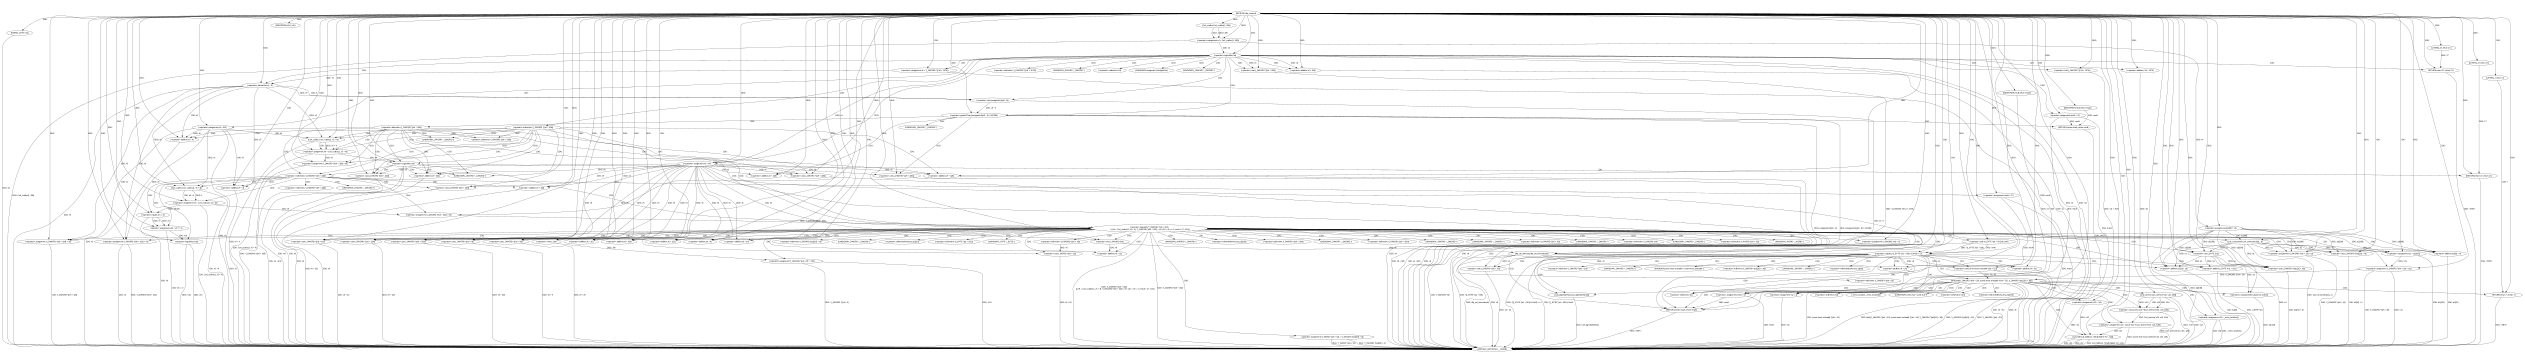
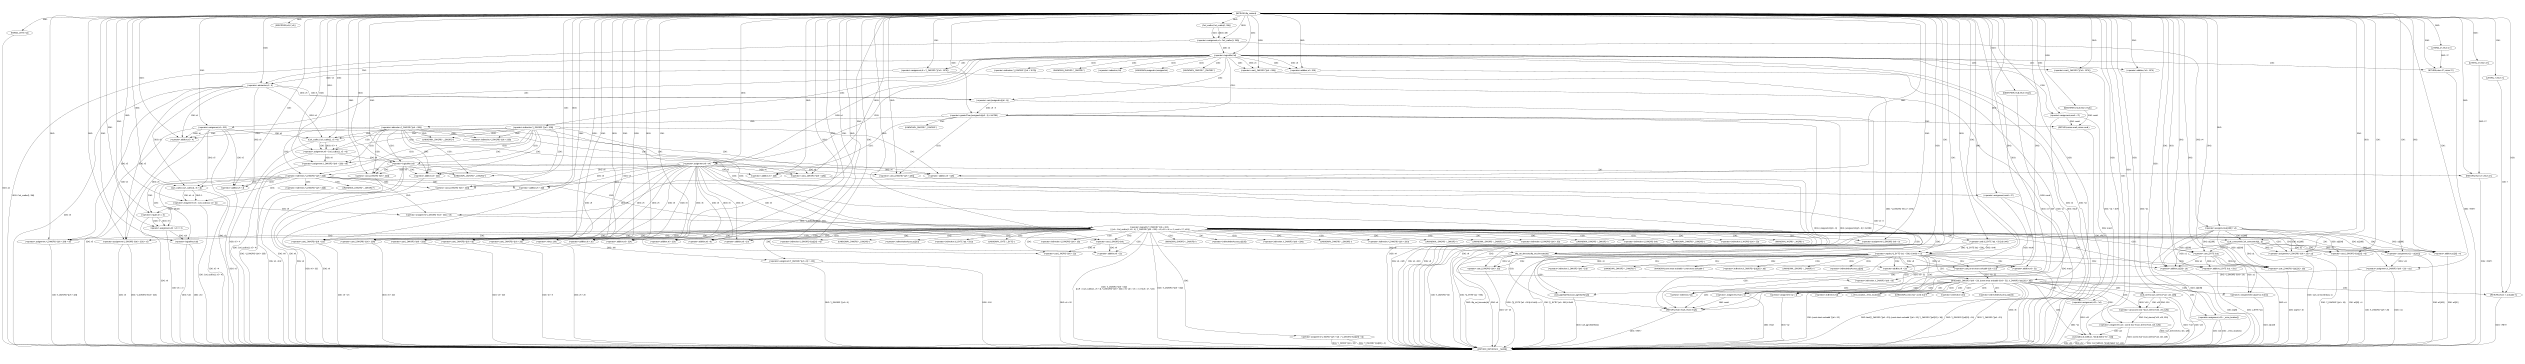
edge "(<operator>.indirection,*(_DWORD *)(v6 + 16))" -> "(<operator>.cast,(_WORD *)(v6 + 52))": now "(<operator>.cast,(_DWORD *)v6)" -> "(<operator>.cast,(_WORD *)(v6 + 52))"
node "(RETURN,return 7;,return 7;)": label "(RETURN,return 7;,return 7;)" -> "(RETURN,return 7;,sockaddr 7;)"
edge "(<operator>.cast,(const struct sockaddr *)(v6 + 52))" -> "(METHOD_RETURN,int __fastcall)": now "(<operator>.cast,(const struct sockaddr *)(v6 + 52))" -> "(<operator>.indirection,*(_DWORD *)(v6 + 8))"
